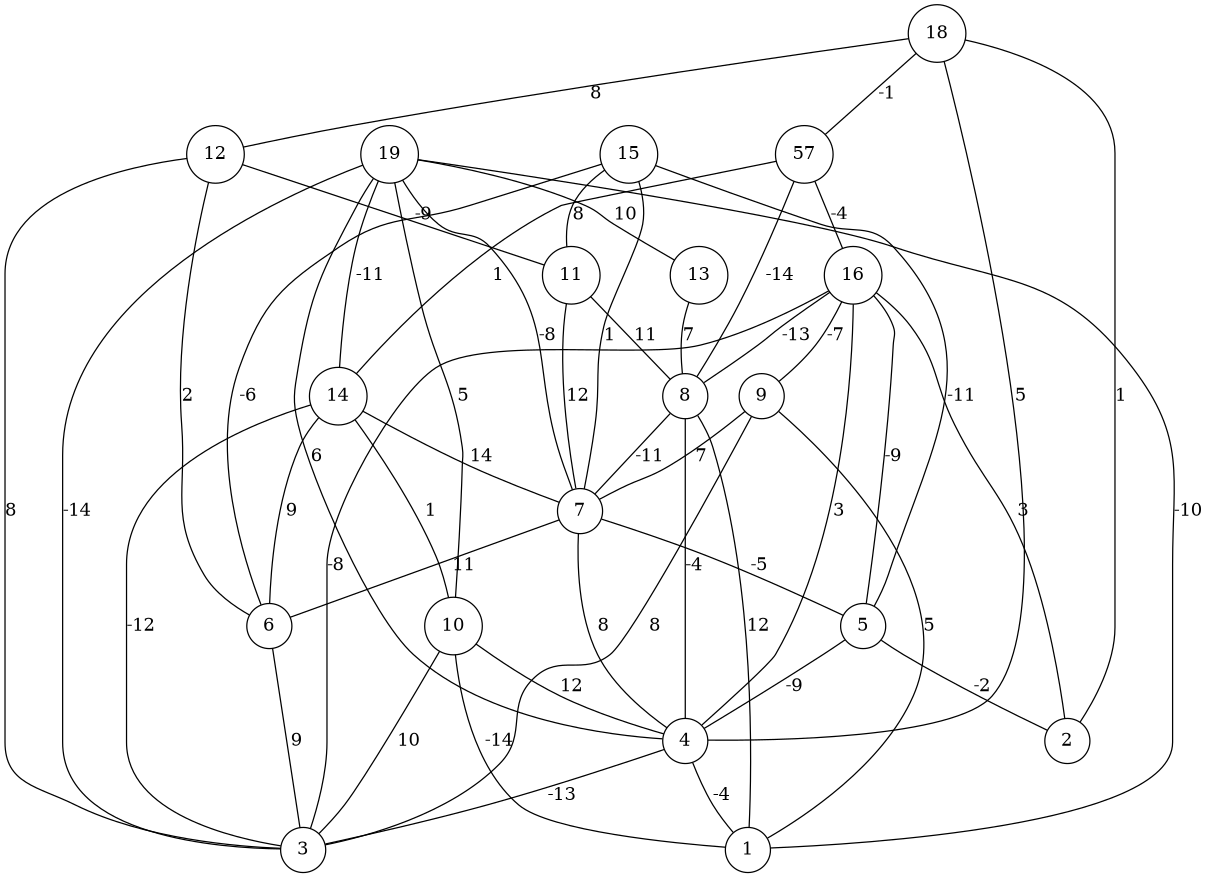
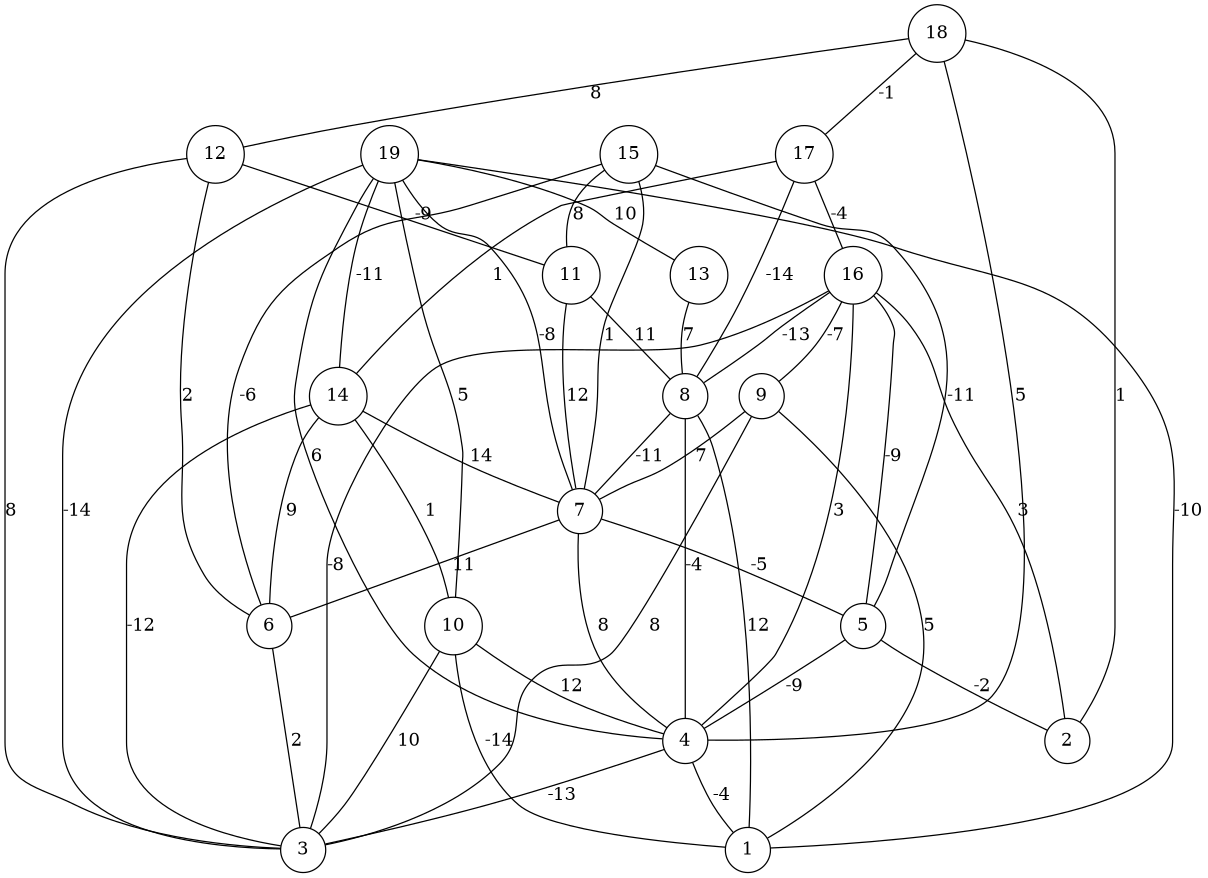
node "57": label "57" -> "17"
edge "6" -- "3": label "9" -> "2"
